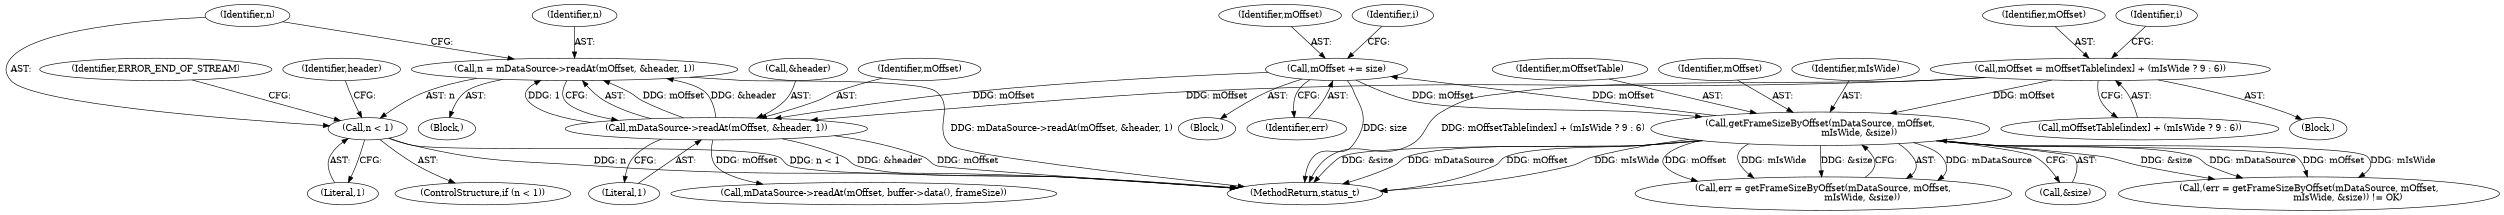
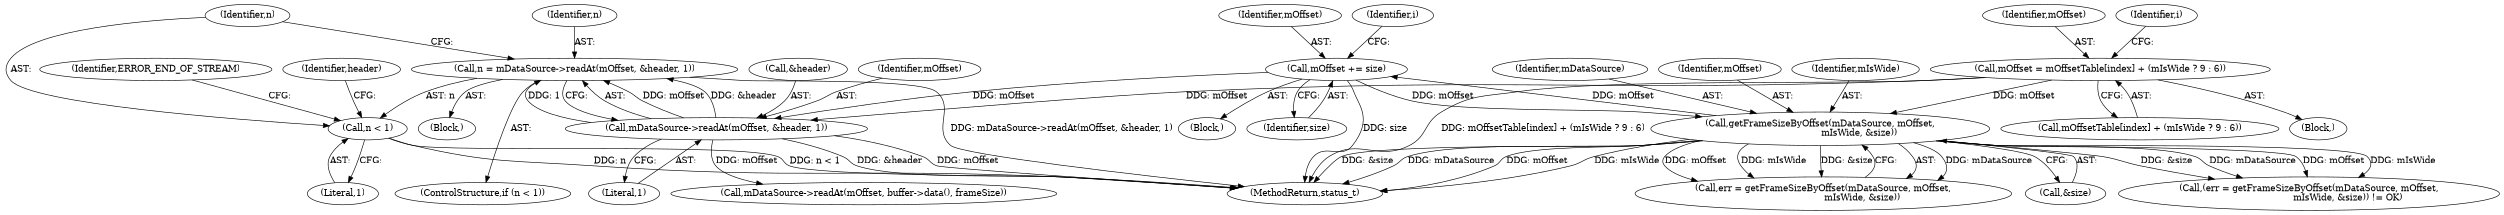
node "(Identifier,mOffsetTable)": label "(Identifier,mOffsetTable)" -> "(Identifier,mDataSource)"
node "(Identifier,err)": label "(Identifier,err)" -> "(Identifier,size)"
edge "(Call,n < 1)" -> "(ControlStructure,if (n < 1))": now "(Call,n = mDataSource->readAt(mOffset, &header, 1))" -> "(ControlStructure,if (n < 1))"
